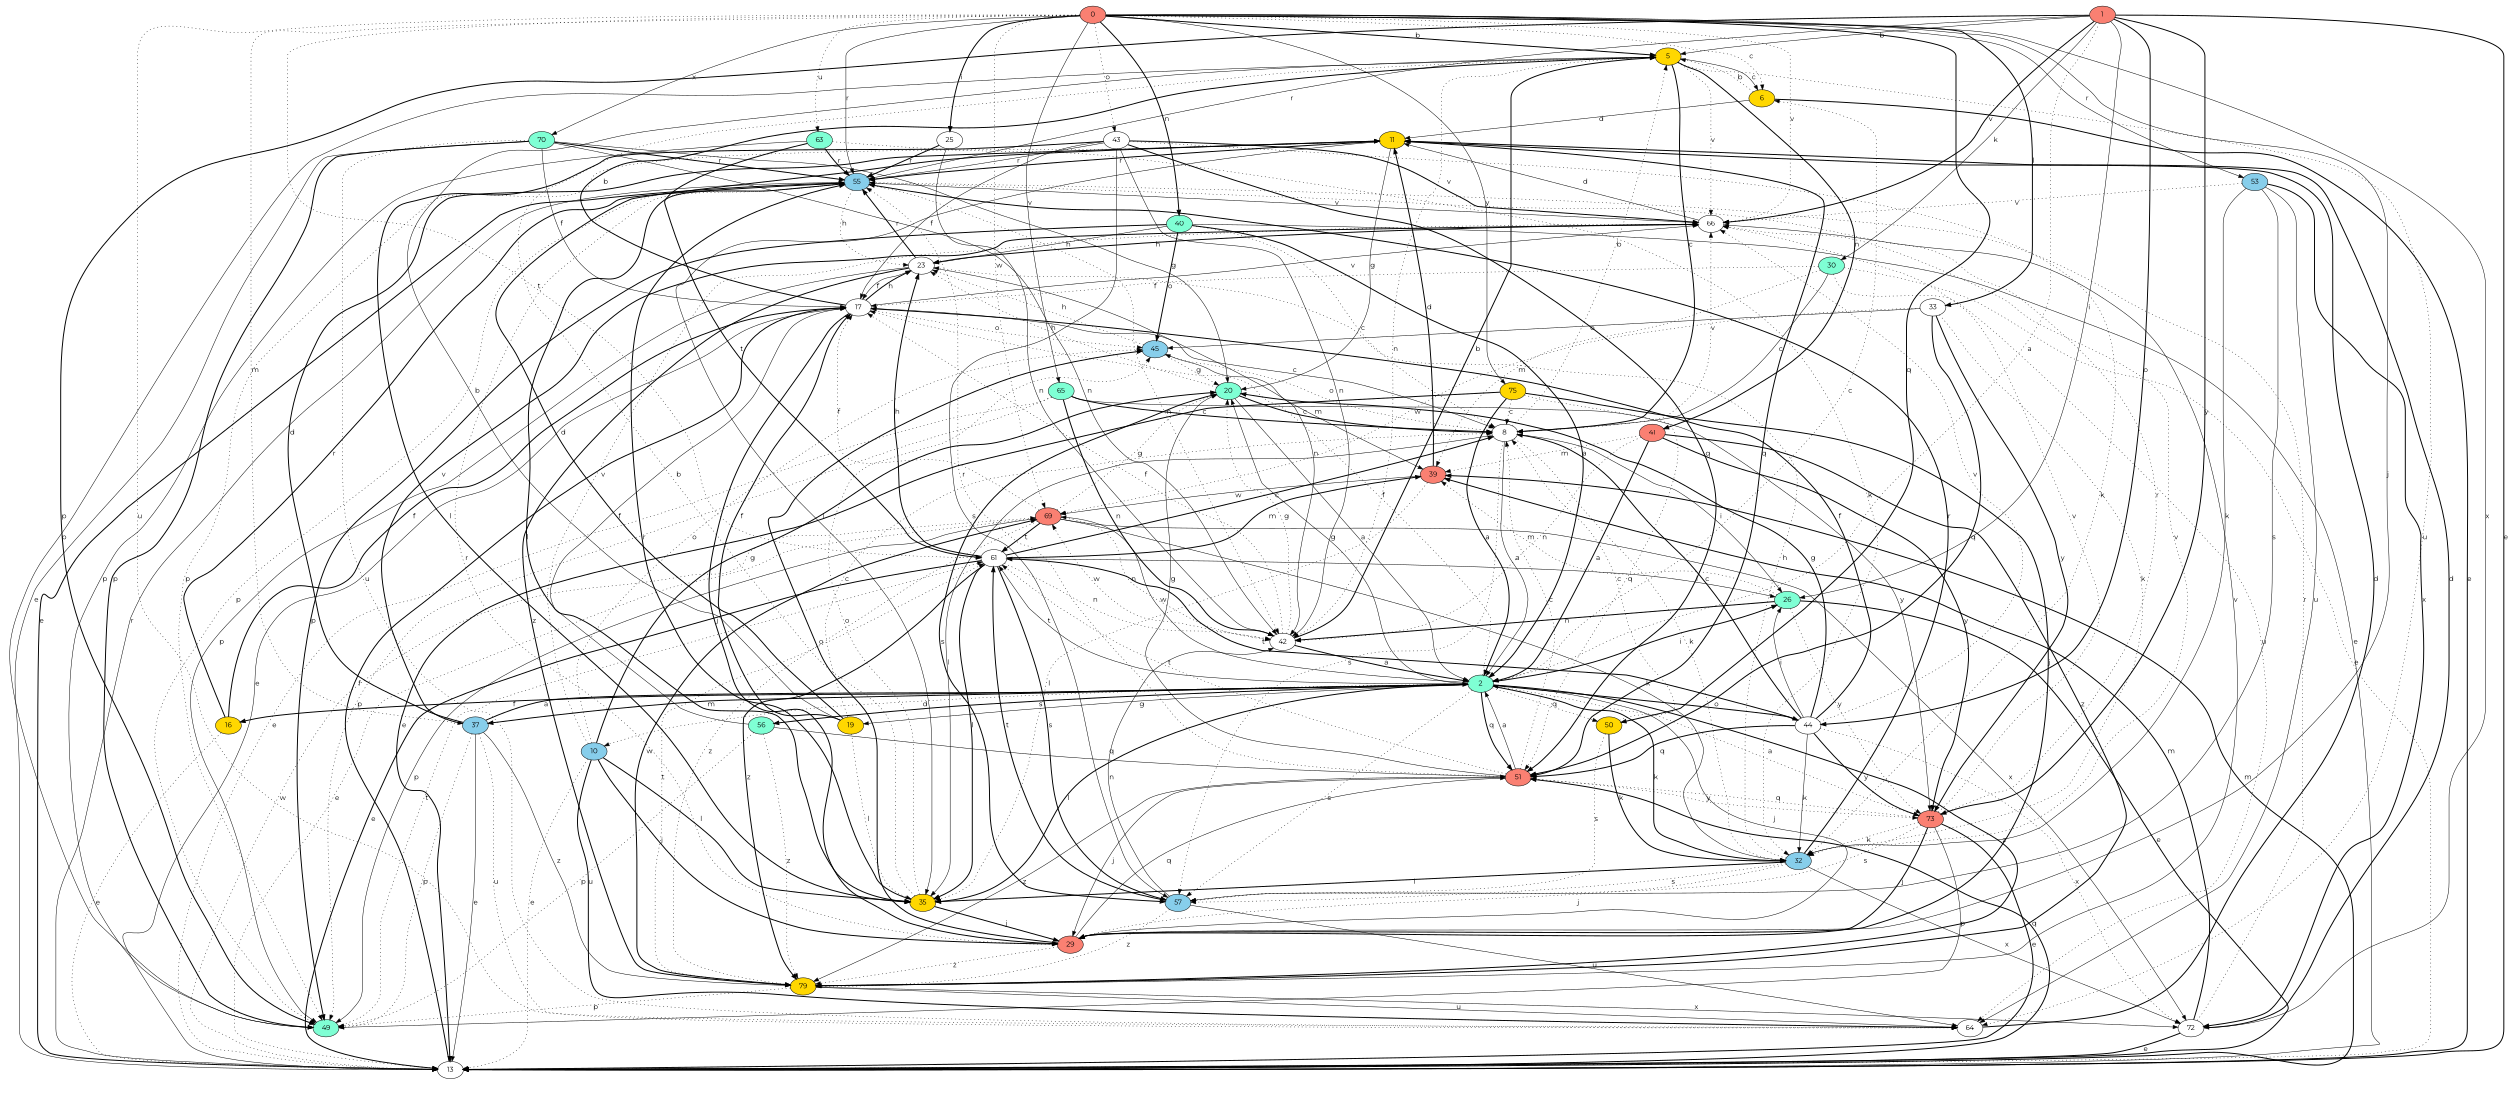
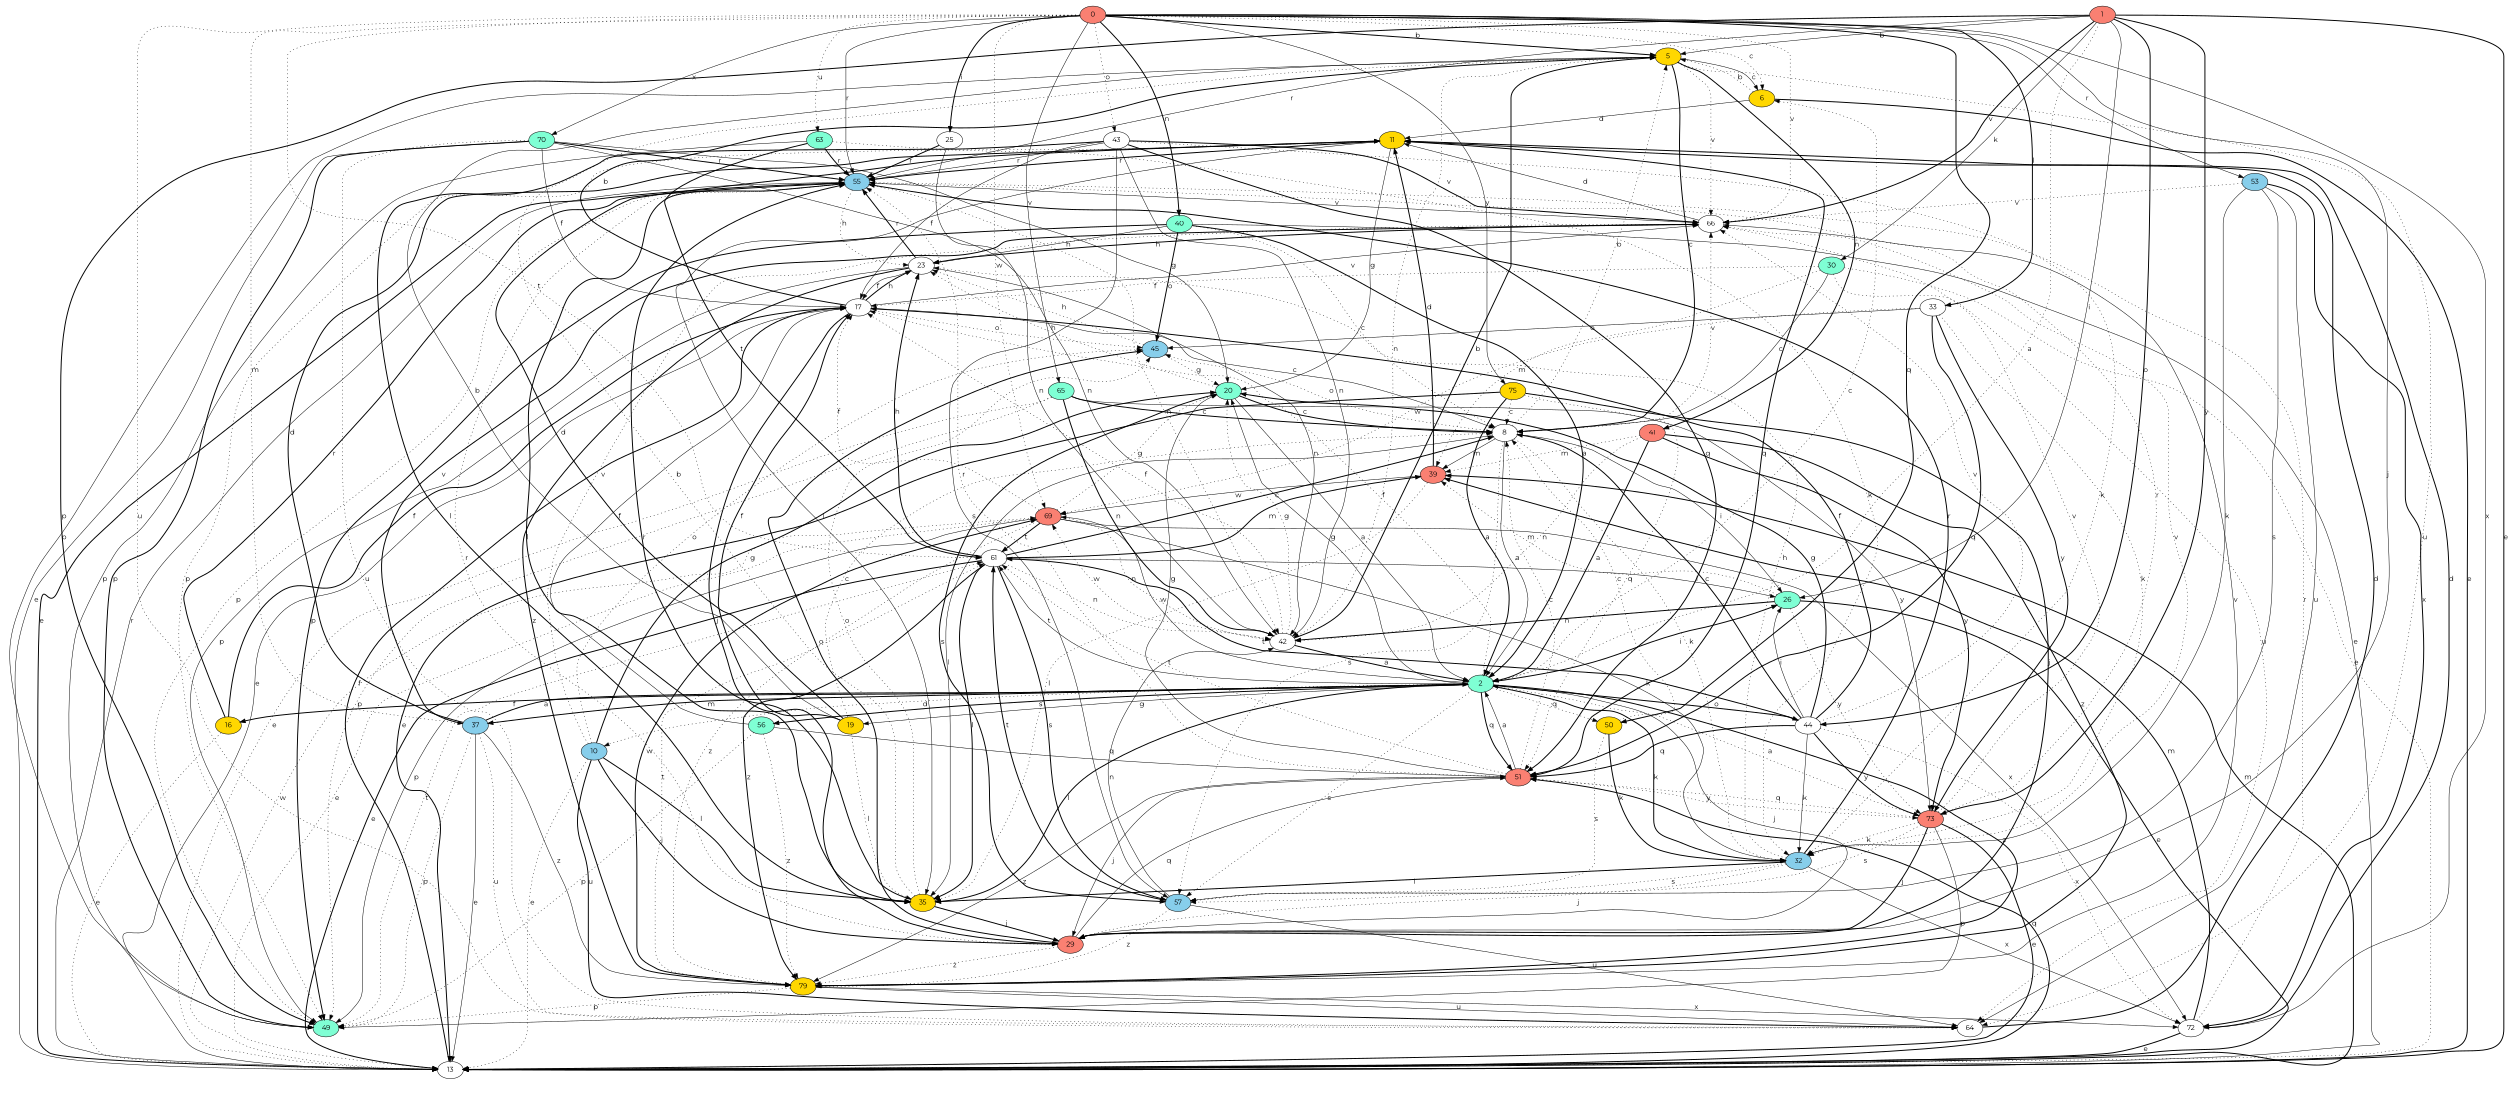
edge "45" -> "39": now "8" -> "39"
